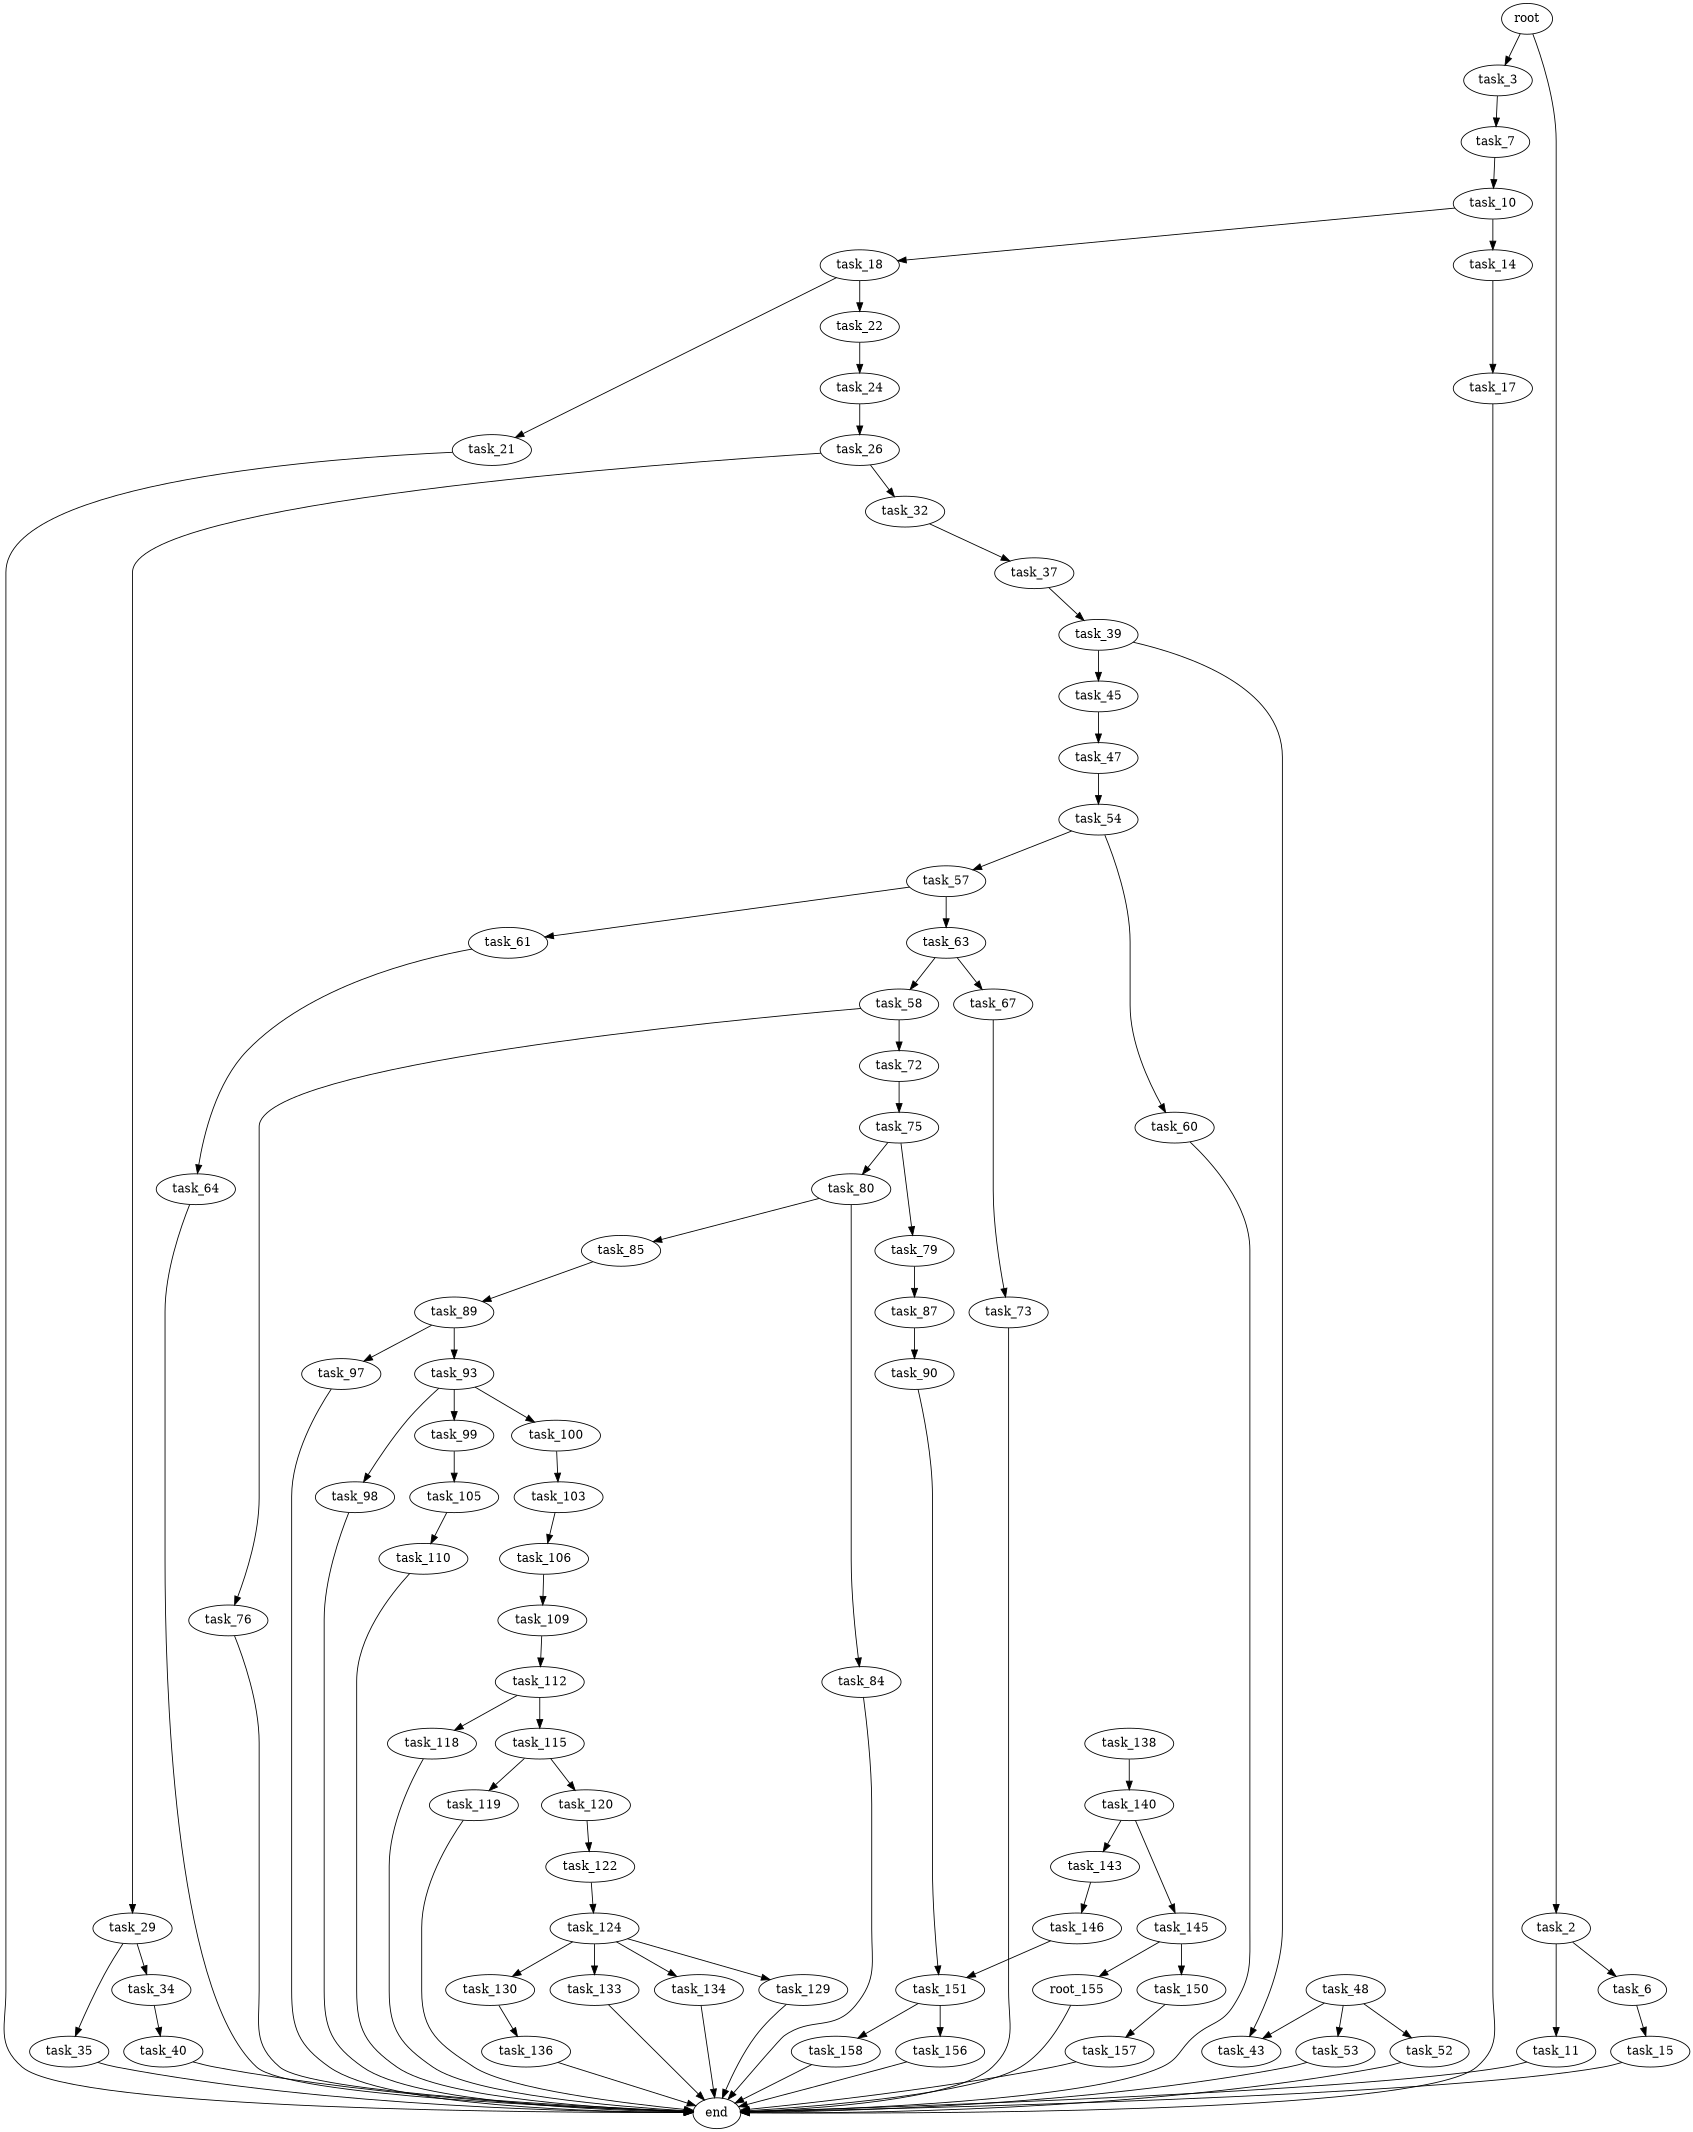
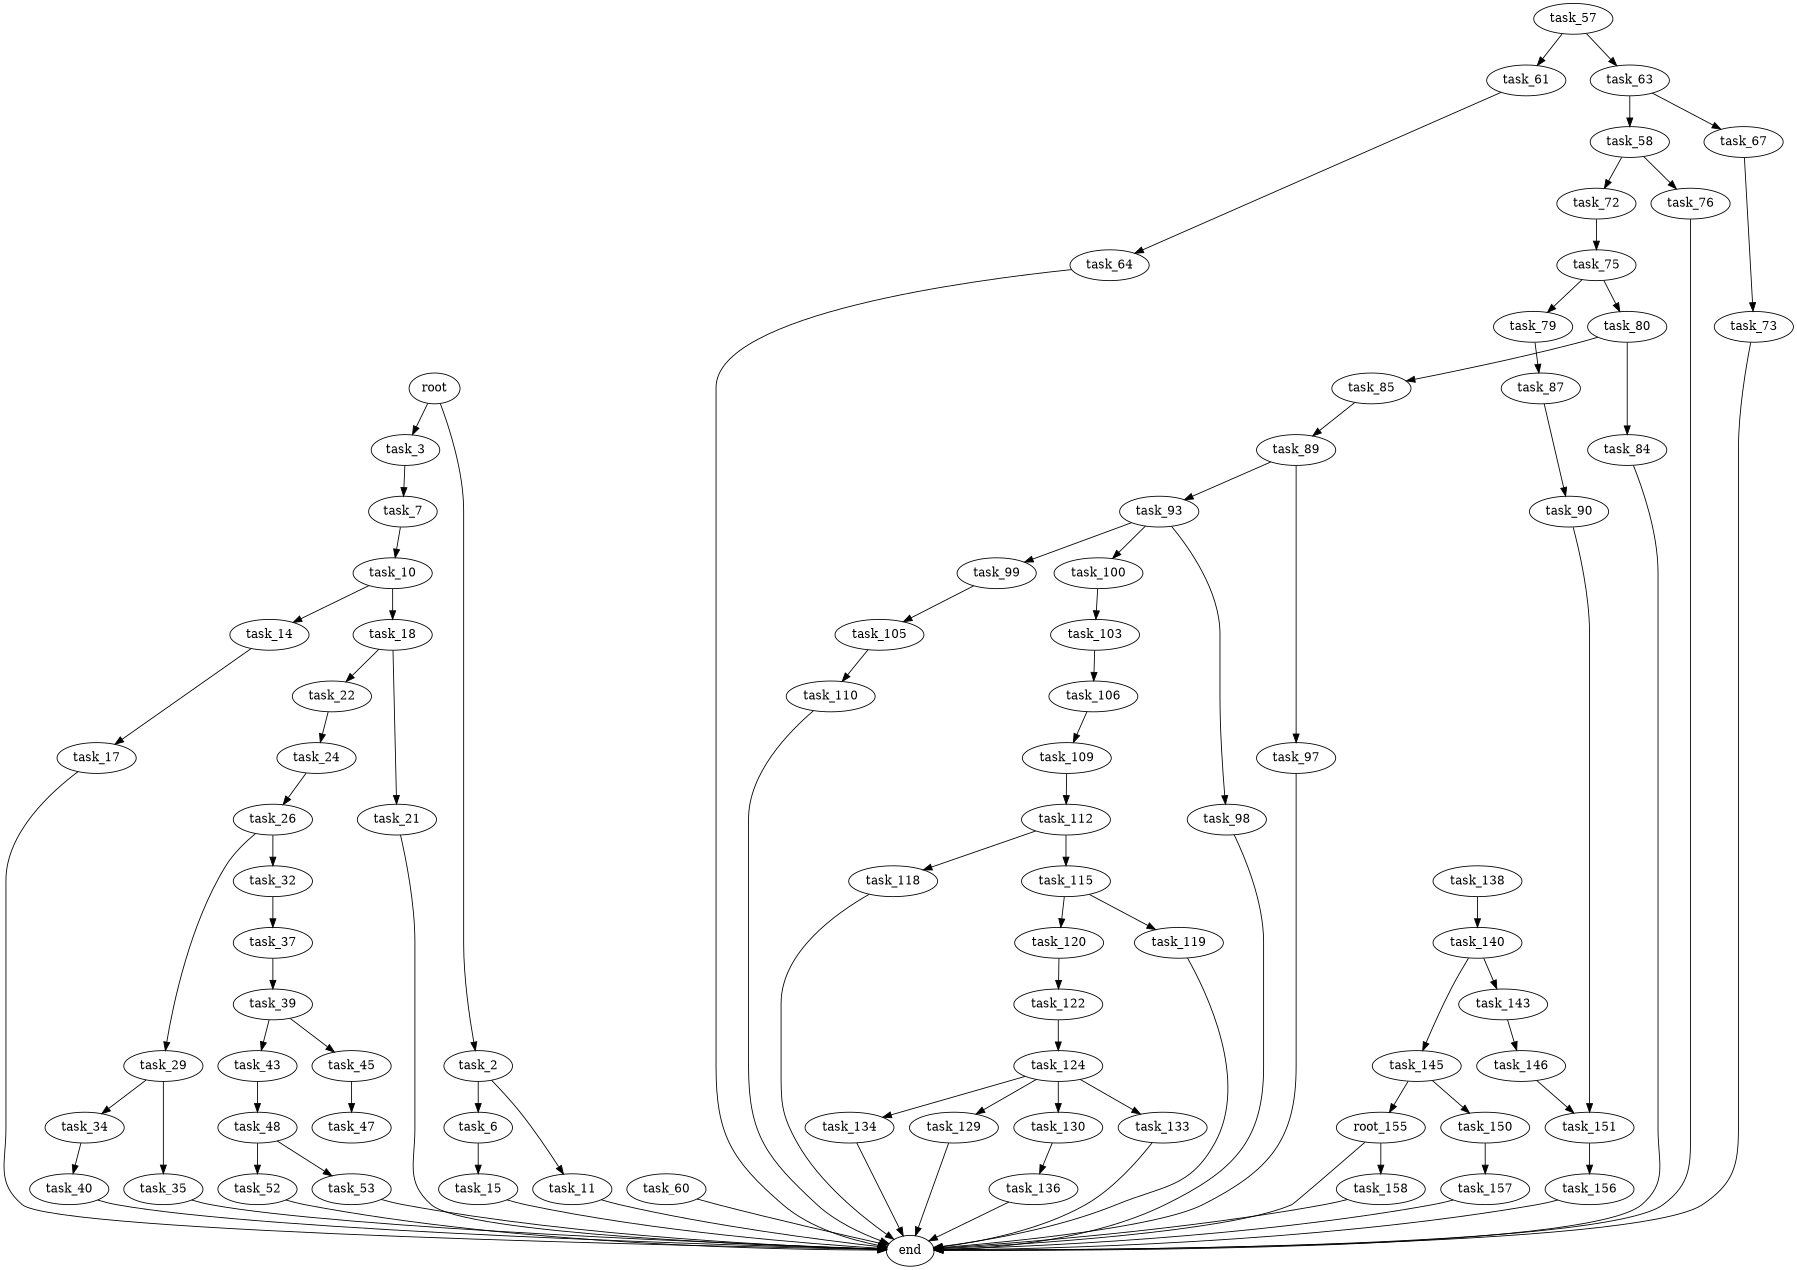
node "task_54": removed
edge "task_151" -> "task_158": now "root_155" -> "task_158"
edge "task_48" -> "task_43": reversed
